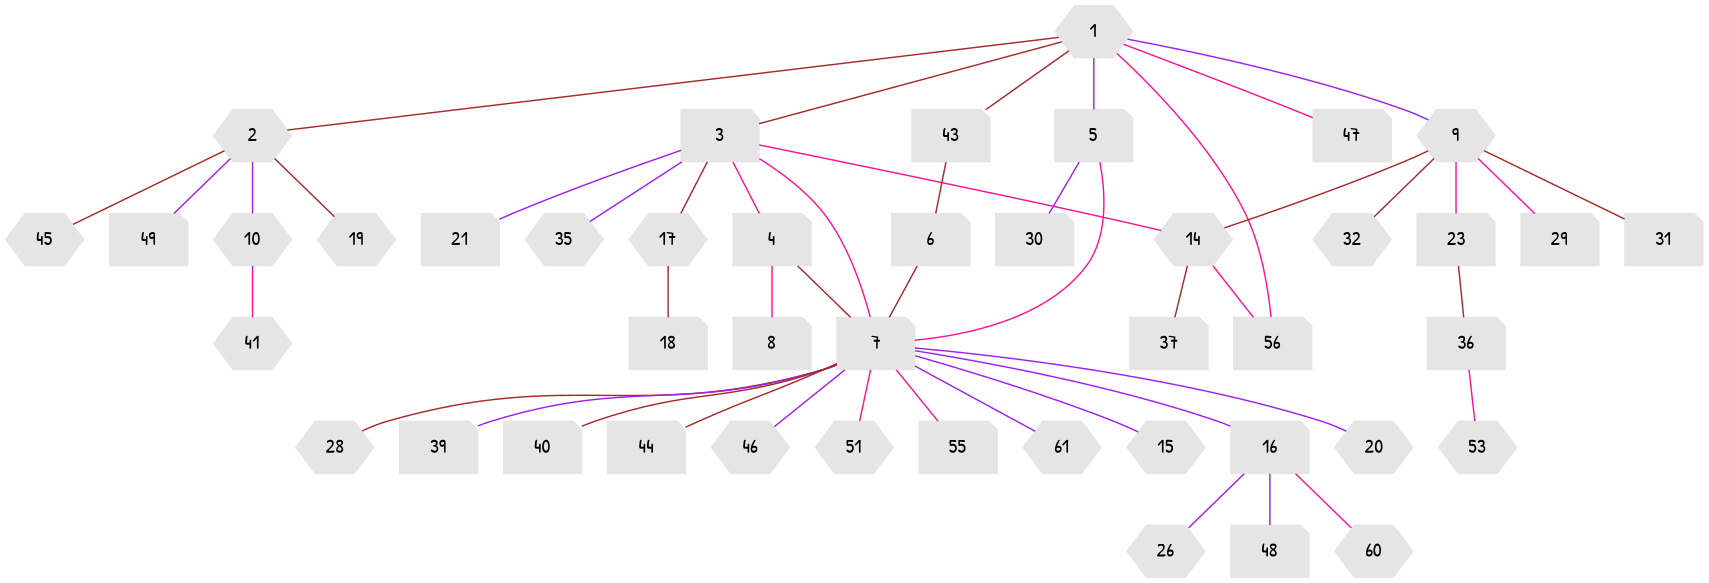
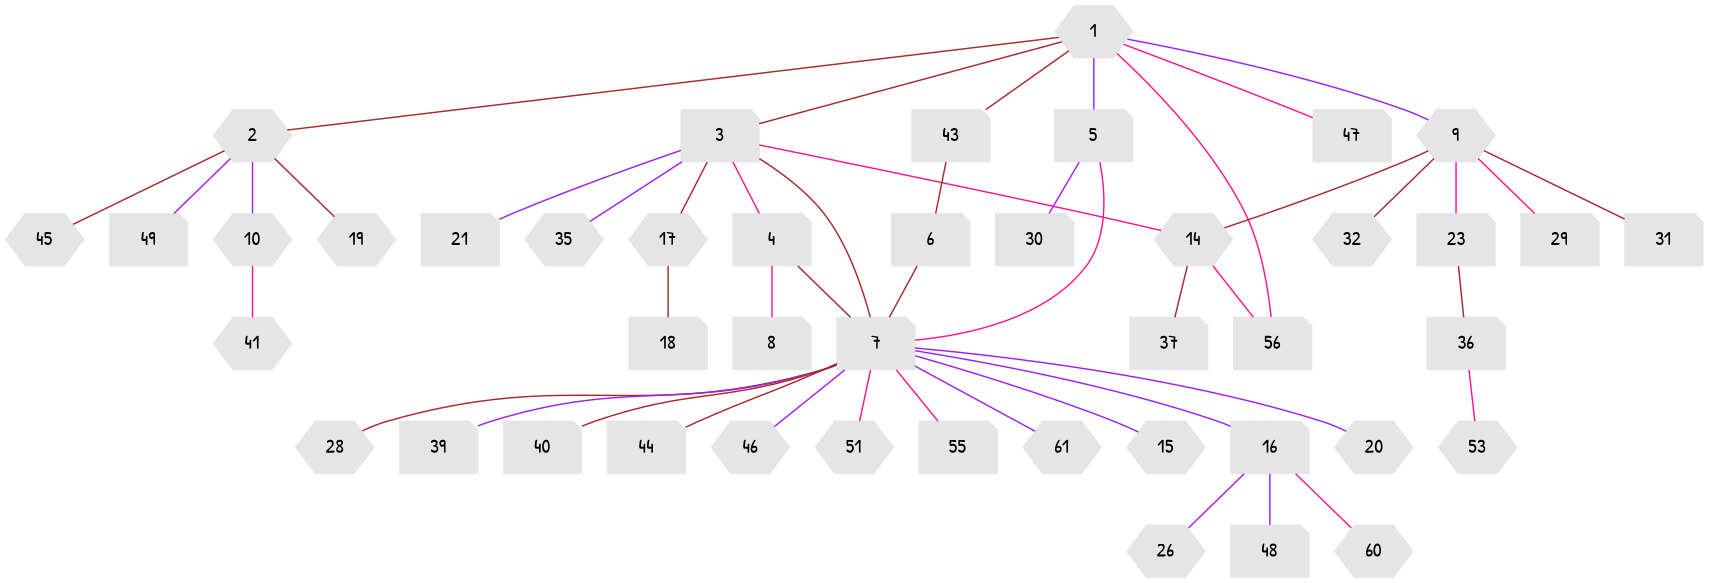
edge "3" -- "7": color deeppink -> brown
